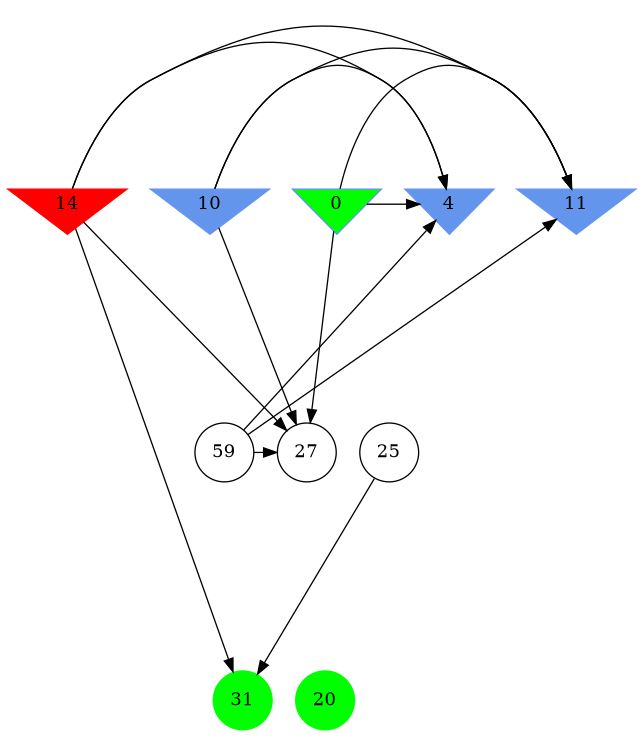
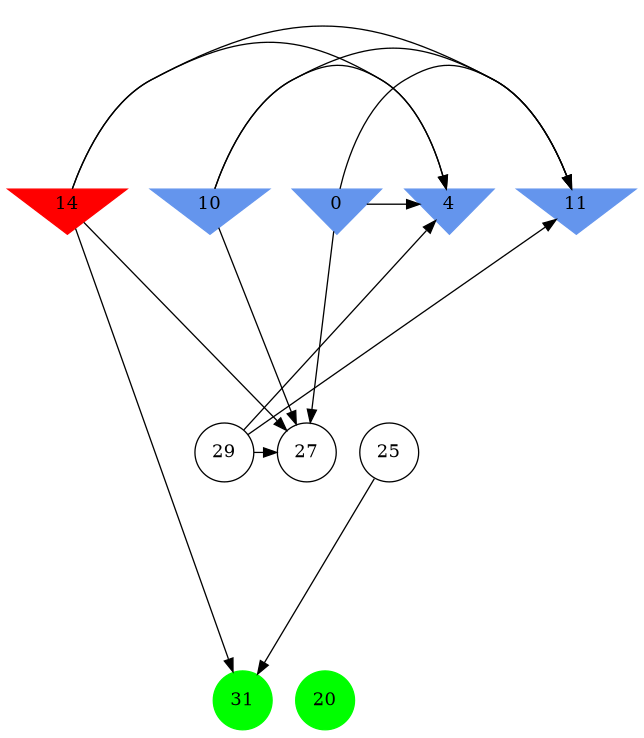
node "0": fillcolor green -> cornflowerblue
node "59": label "59" -> "29"
